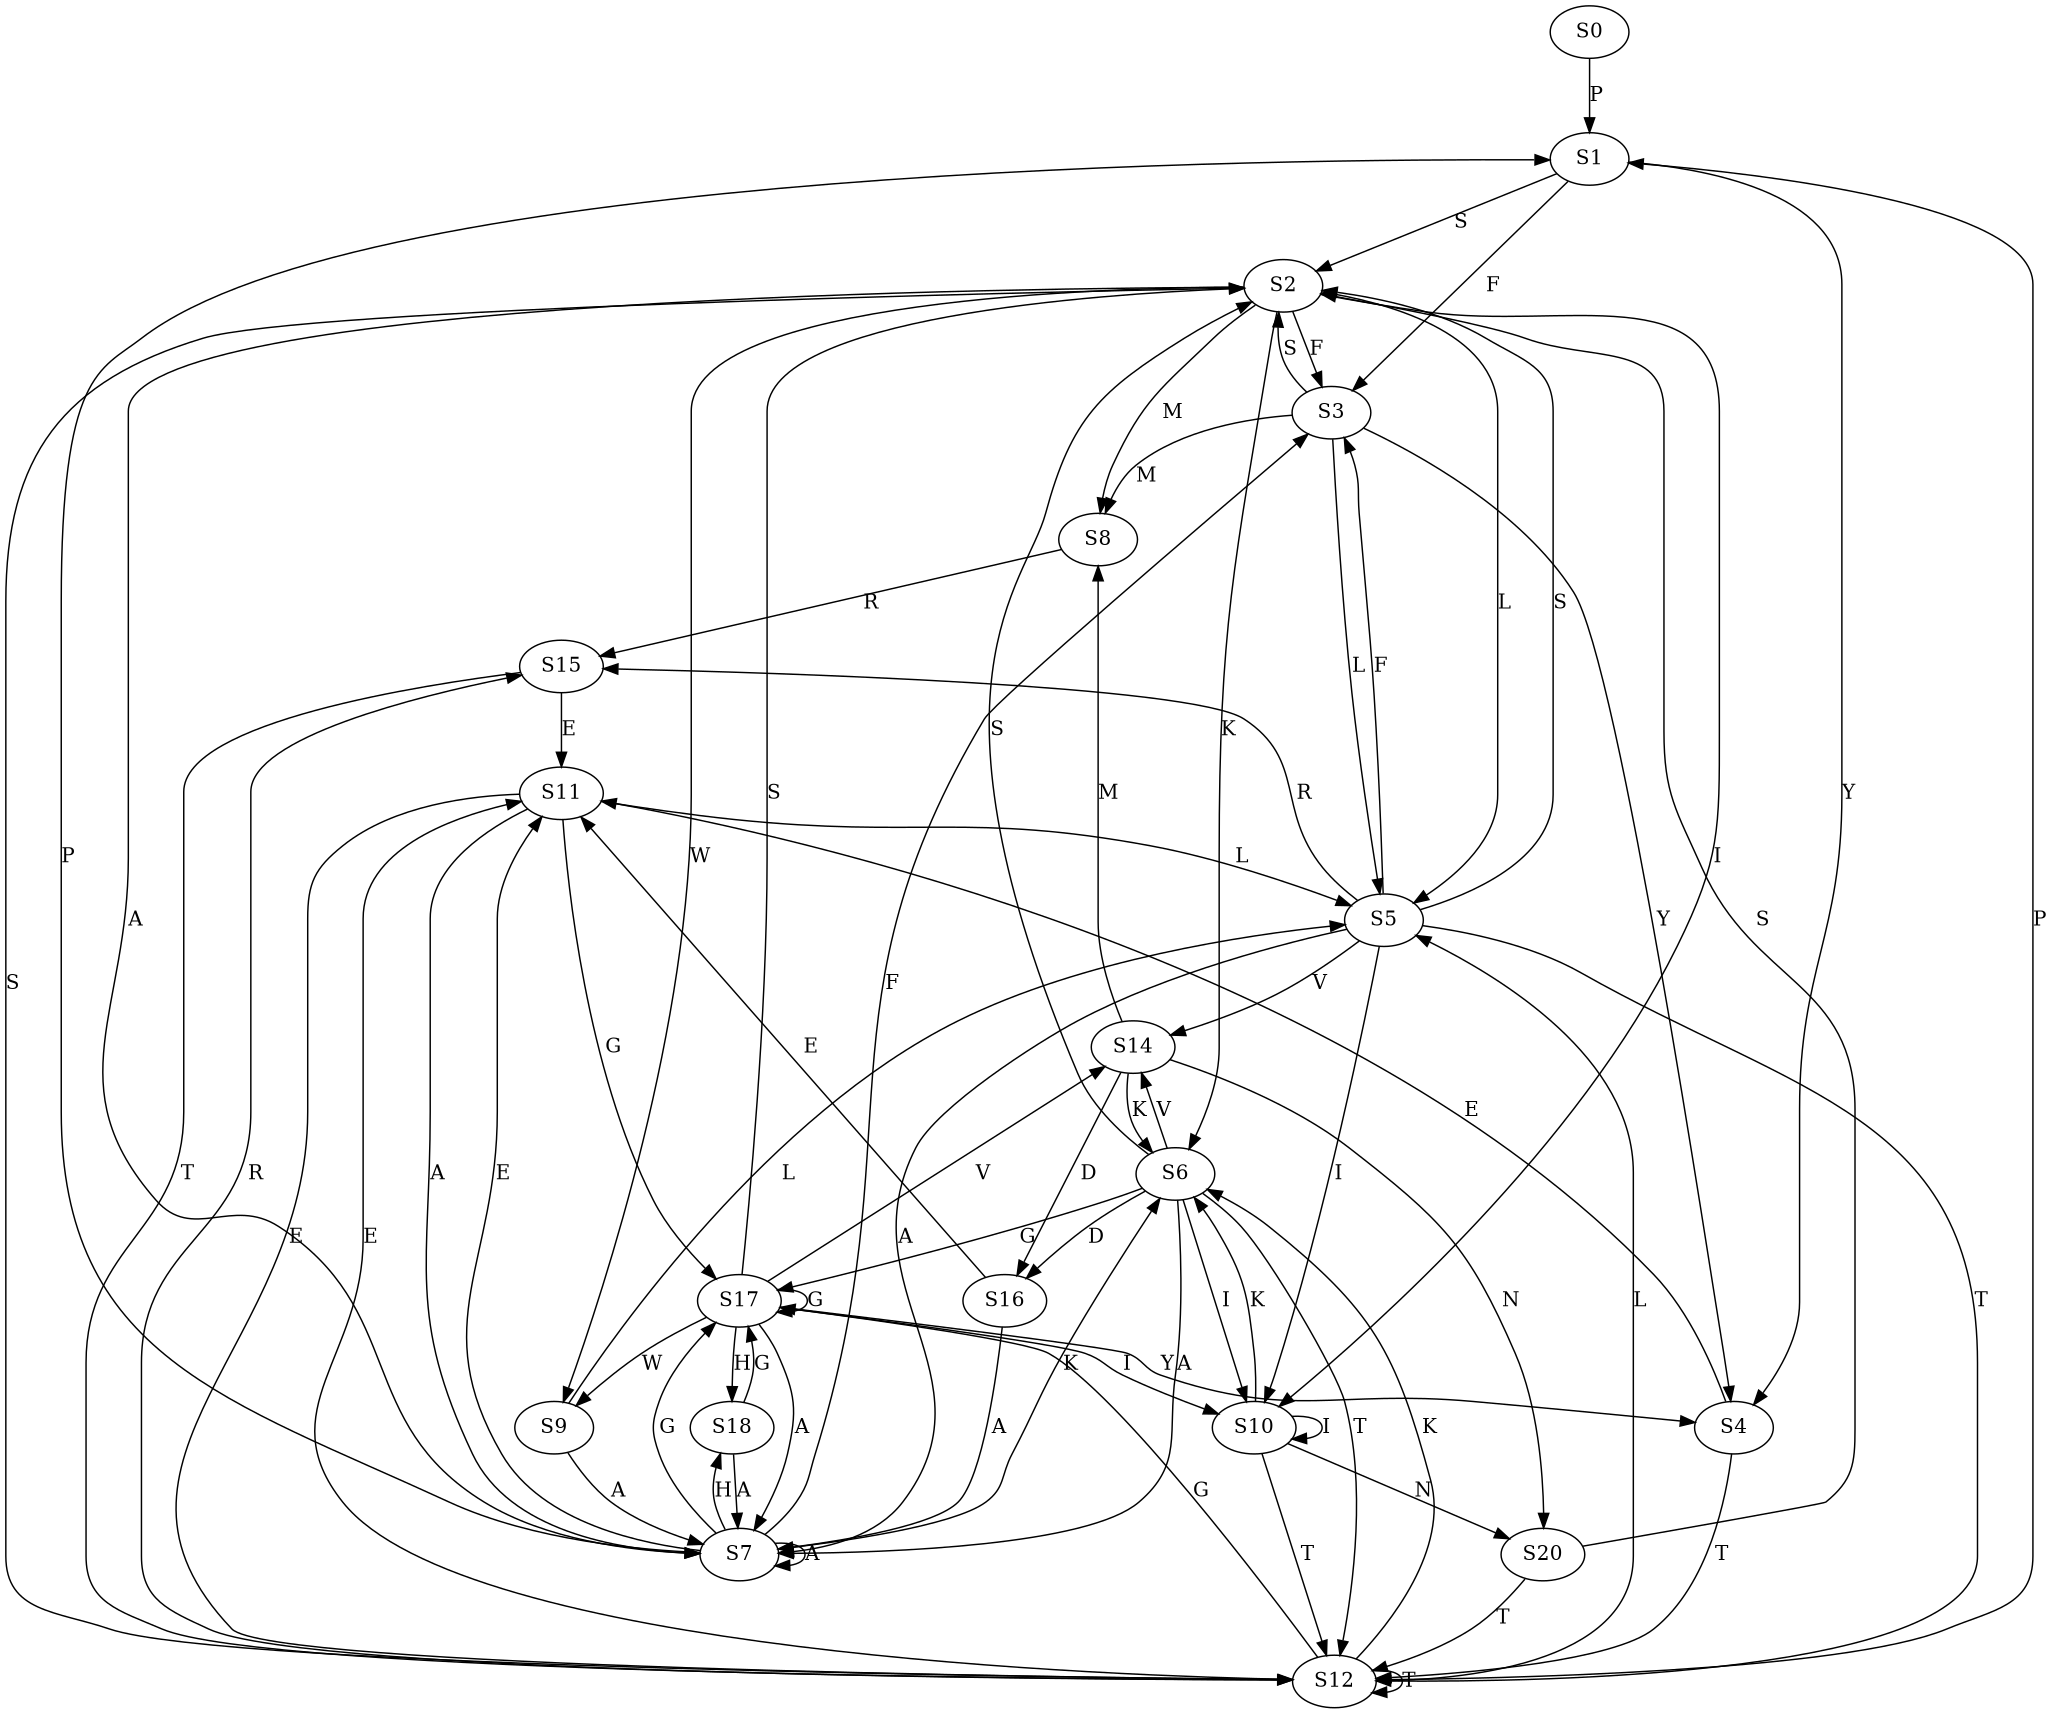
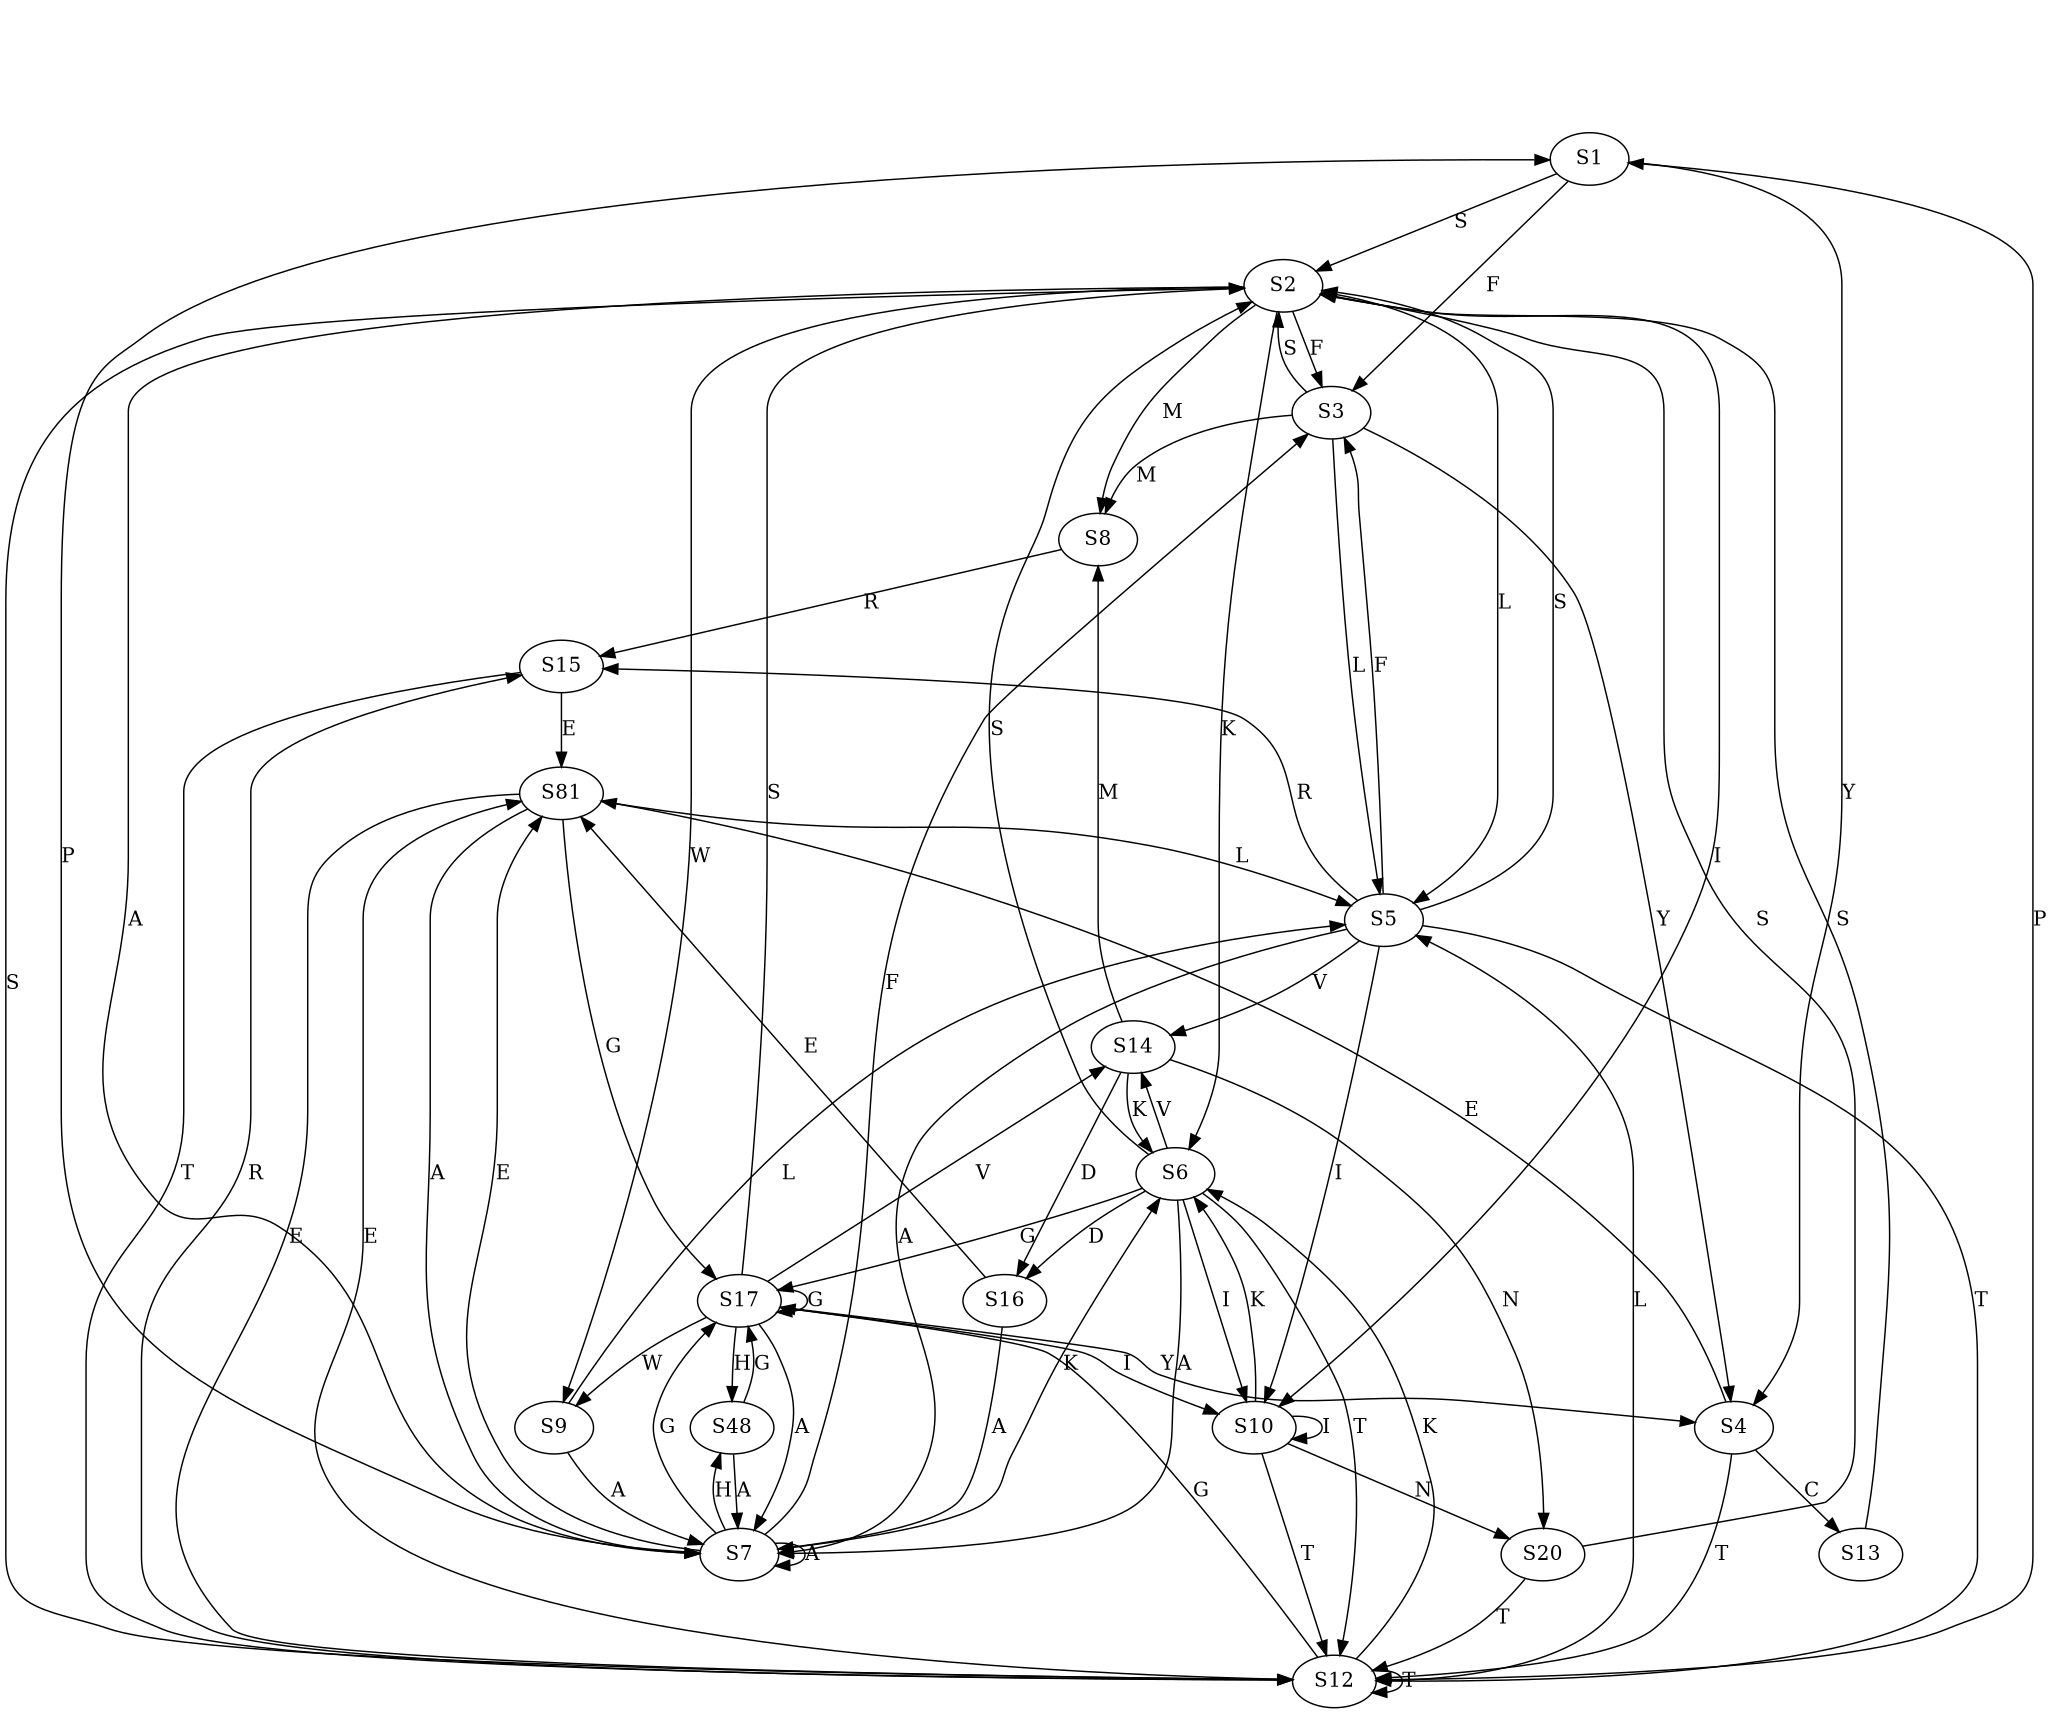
node "S0": removed
node "S11": label "S11" -> "S81"
node "S18": label "S18" -> "S48"
node "S13": added
